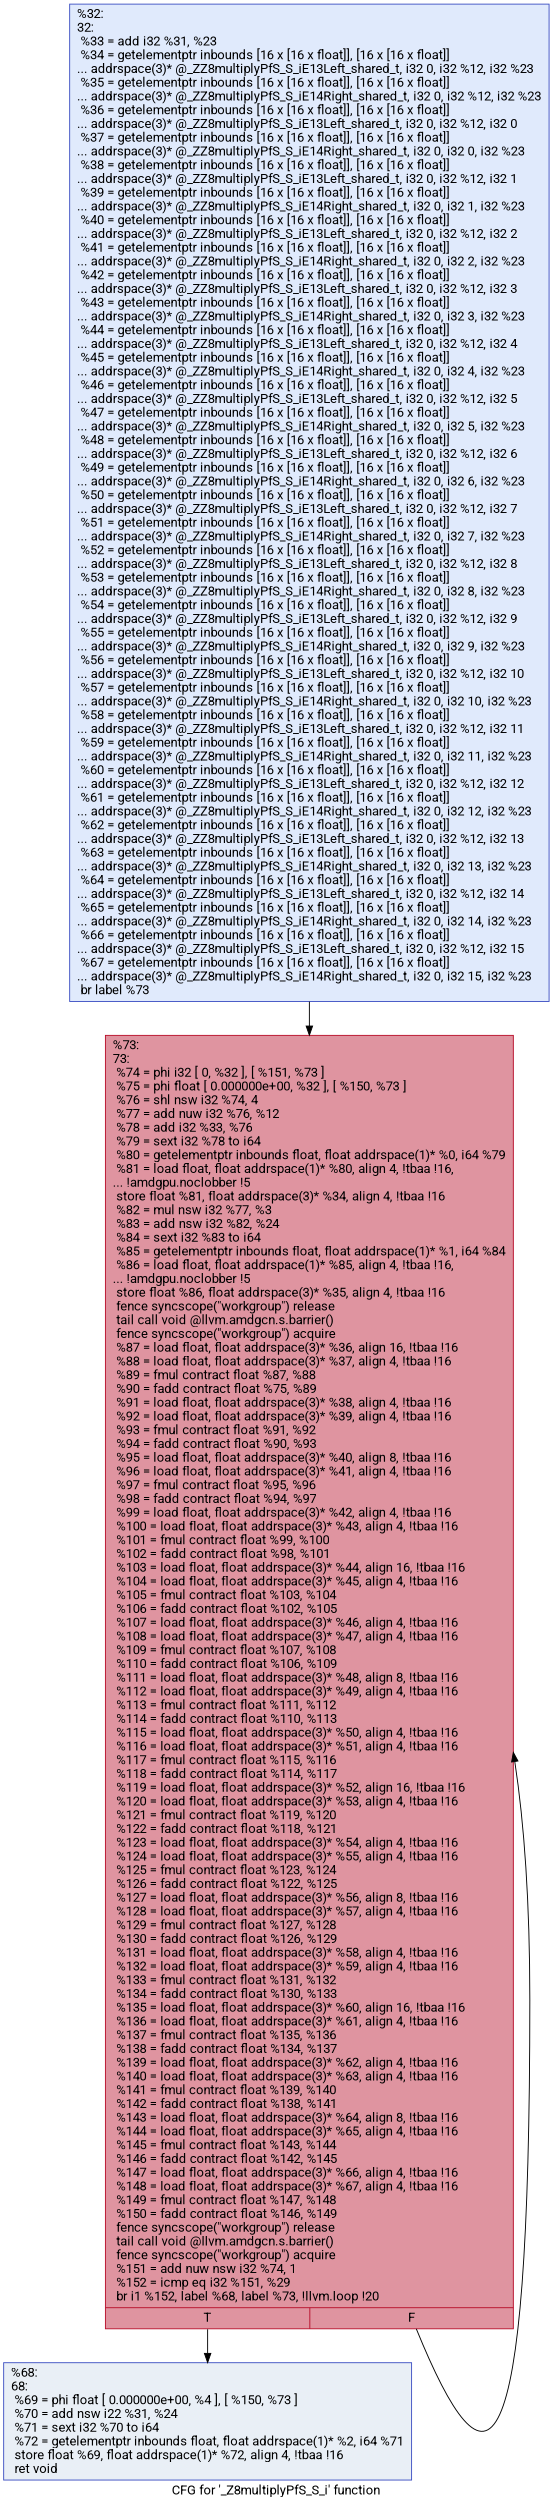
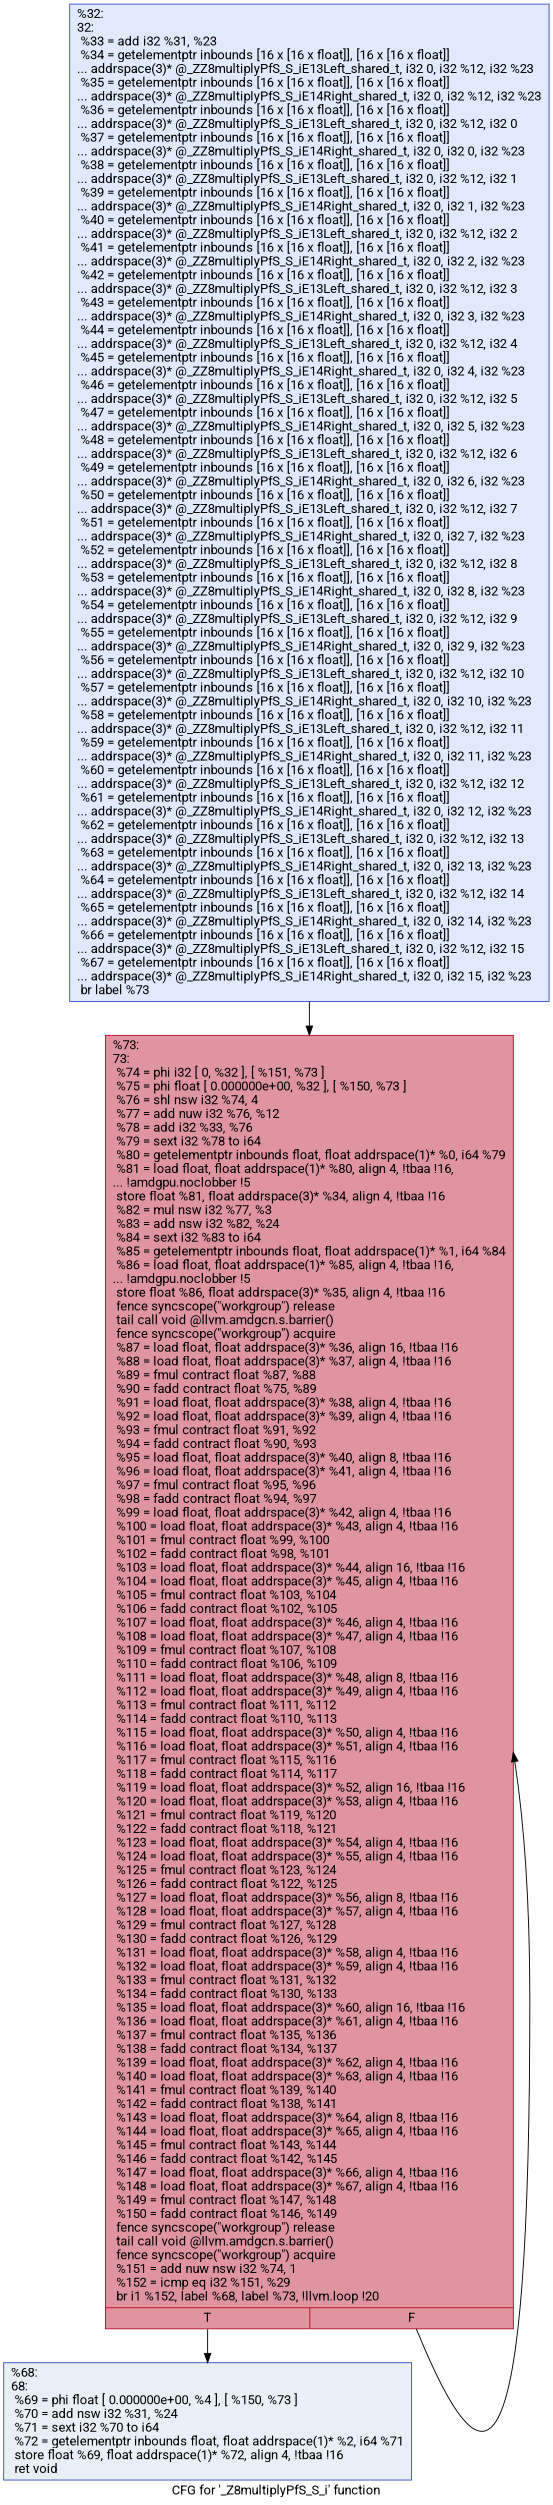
node "%68:": text "%70 = add nsw i22 %31, %24" -> "%70 = add nsw i32 %31, %24"
